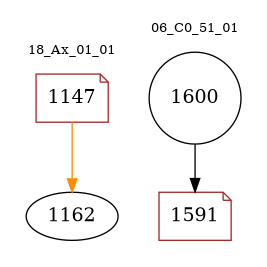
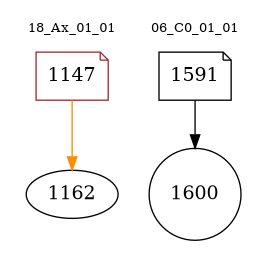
cluster "06_C0_51_01": label "06_C0_51_01" -> "06_C0_01_01"
edge "1600" -> "1591": reversed
node "1591": color brown -> black
